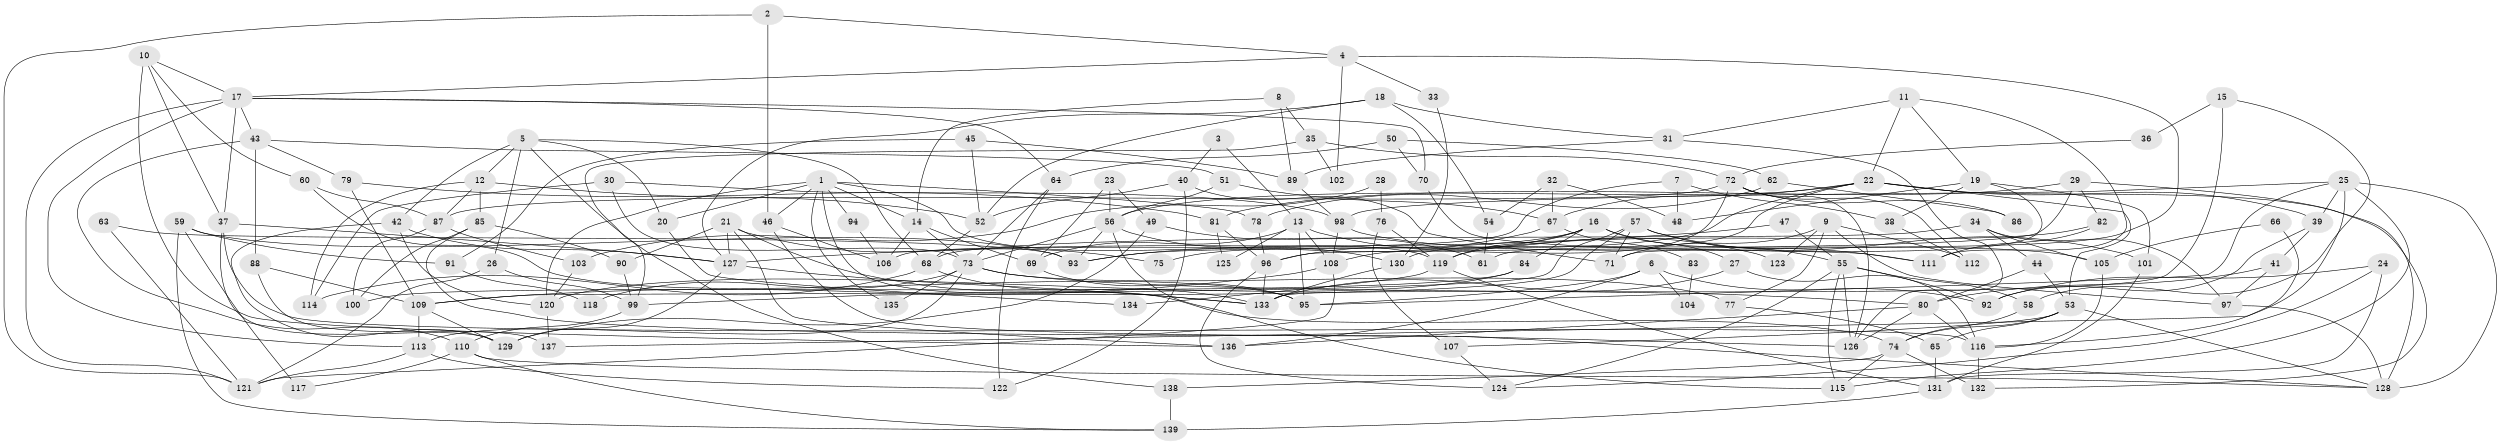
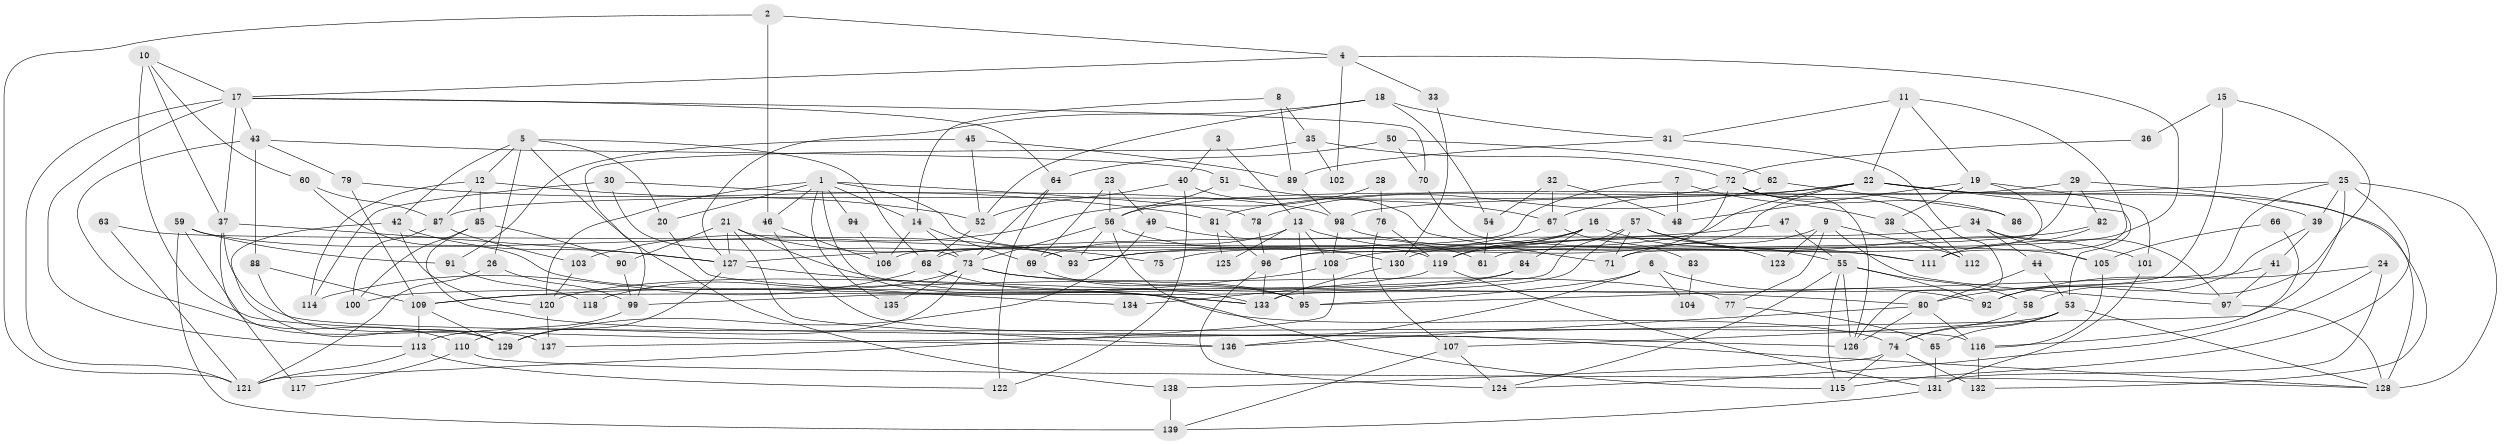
node "27": removed
edge "110" -- "139": now "107" -- "139"
